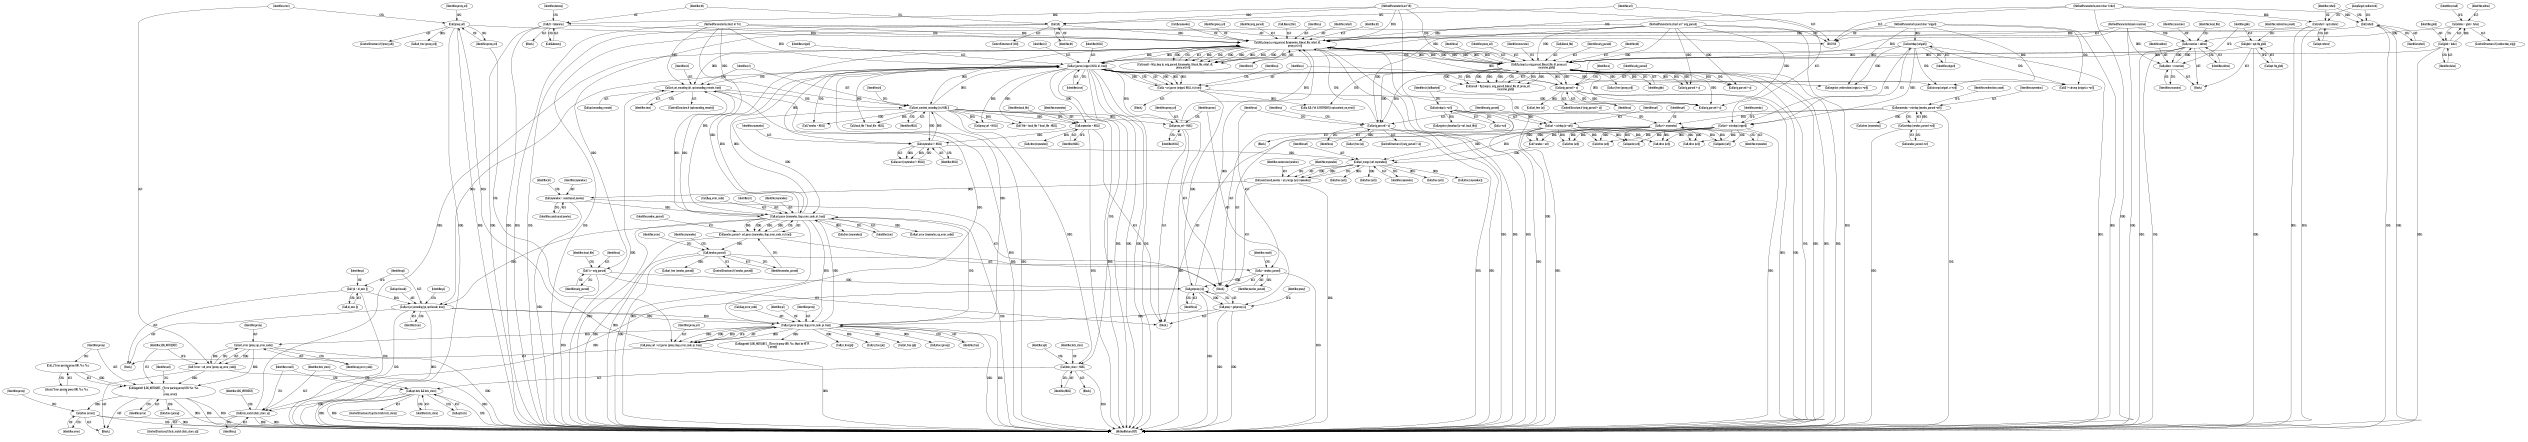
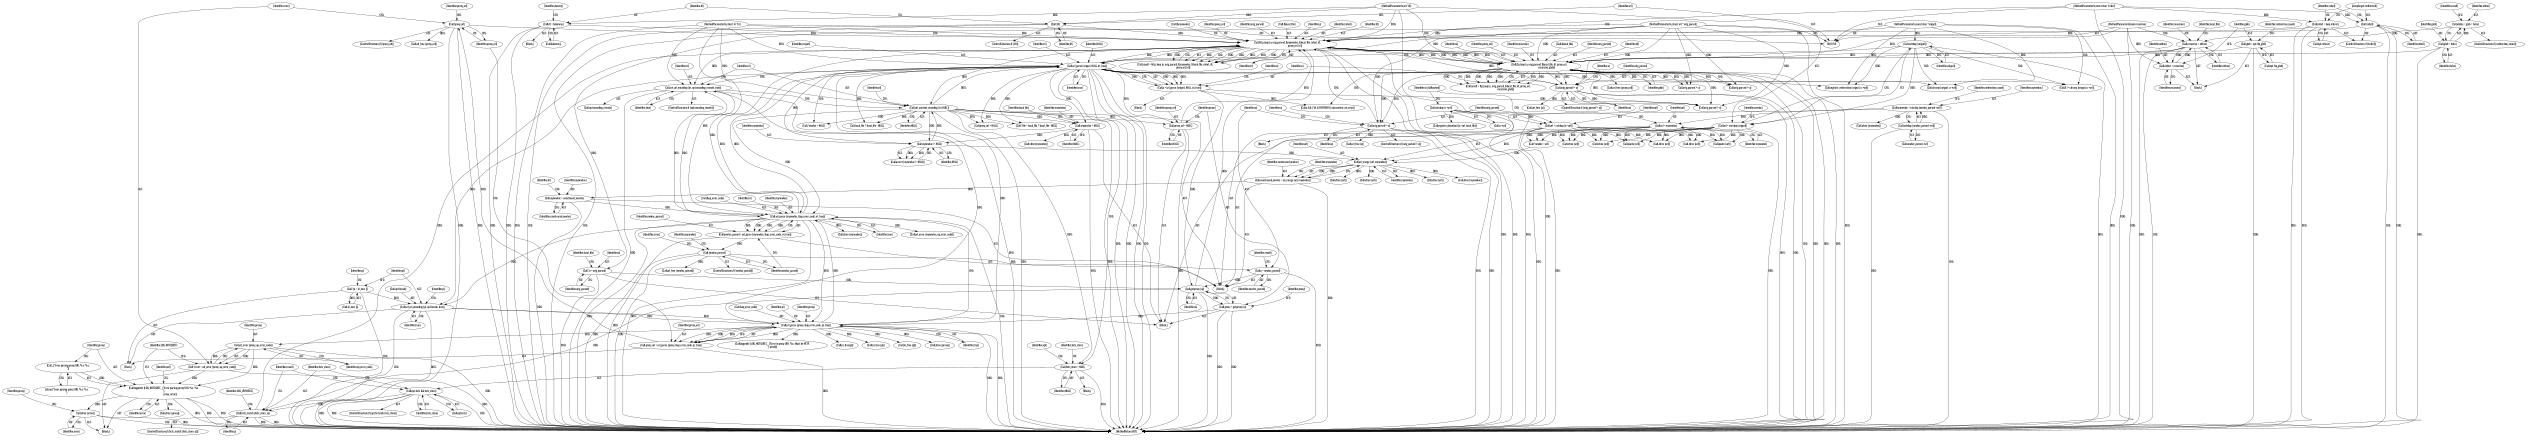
node "(Call,refurl = opt.referer)": label "(Call,refurl = opt.referer)" -> "(Call,refurl = loop.referer)"
node "(ControlStructure,if (!refurl))": added
node "(ControlStructure,if (redirection_orig))": label "(ControlStructure,if (redirection_orig))" -> "(ControlStructure,if (redirection_count))"
edge "(Call,opt.encoding_remote)" -> "(Call,set_uri_encoding (iri, opt.encoding_remote, true))": reversed
edge "(Call,url = xstrdup (u->url))" -> "(Call,uri_merge (url, mynewloc))": label "DDG: " -> "AST: "
edge "(Call,*pi = iri_new ())" -> "(Call,iri_new ())": label "CFG: " -> "DDG: "
